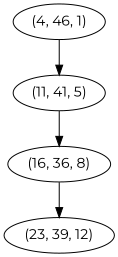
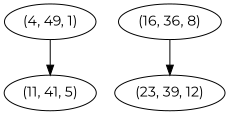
node "(4, 46, 1)": label "(4, 46, 1)" -> "(4, 49, 1)"
edge "(11, 41, 5)" -> "(16, 36, 8)": removed
